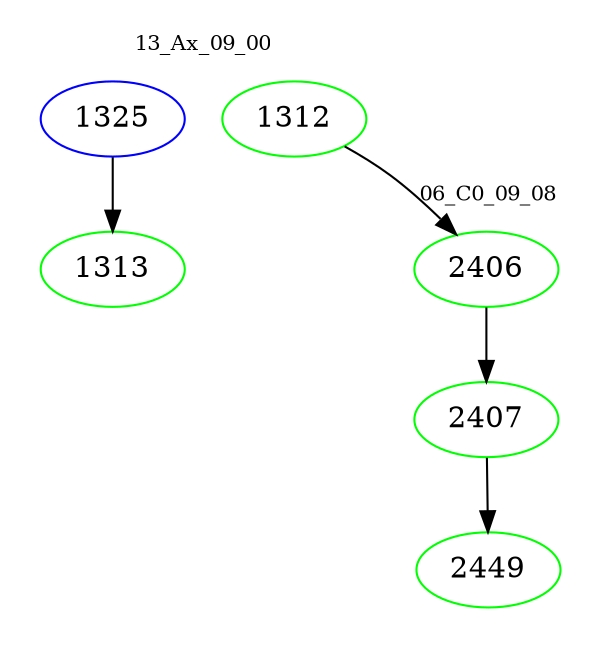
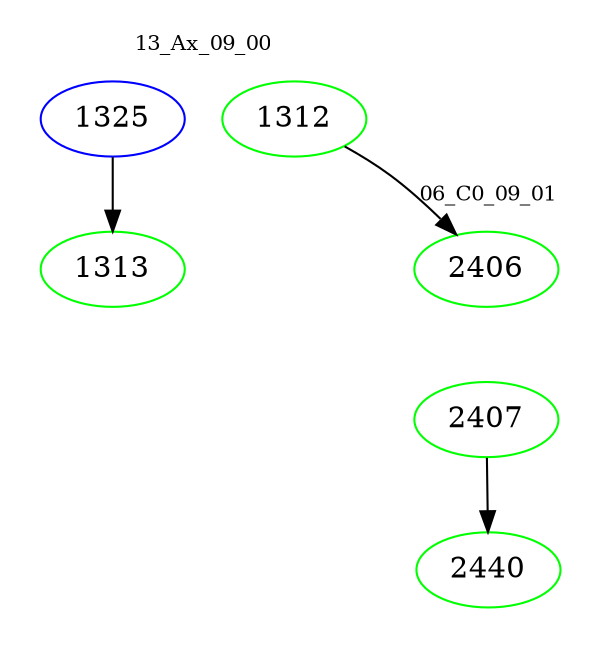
cluster "06_C0_09_08": label "06_C0_09_08" -> "06_C0_09_01"
edge "2406" -> "2407": removed
node "2449": label "2449" -> "2440"
